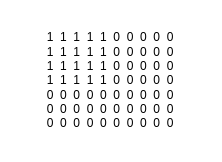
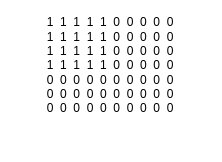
node "1 1 1 1 1 0 0 0 0 0 1 1 1 1 1 0 0 0 0 0 1 1 1 1 1 0 0 0 0 0 1 1 1 1 1 0 0 0 0 0 0 0 0 0 0 0 0 0 0 0 0 0 0 0 0 0 0 0 0 0 0 0 0 0 0 0 0 0 0 0": moved (111, 81) -> (111, 66)
